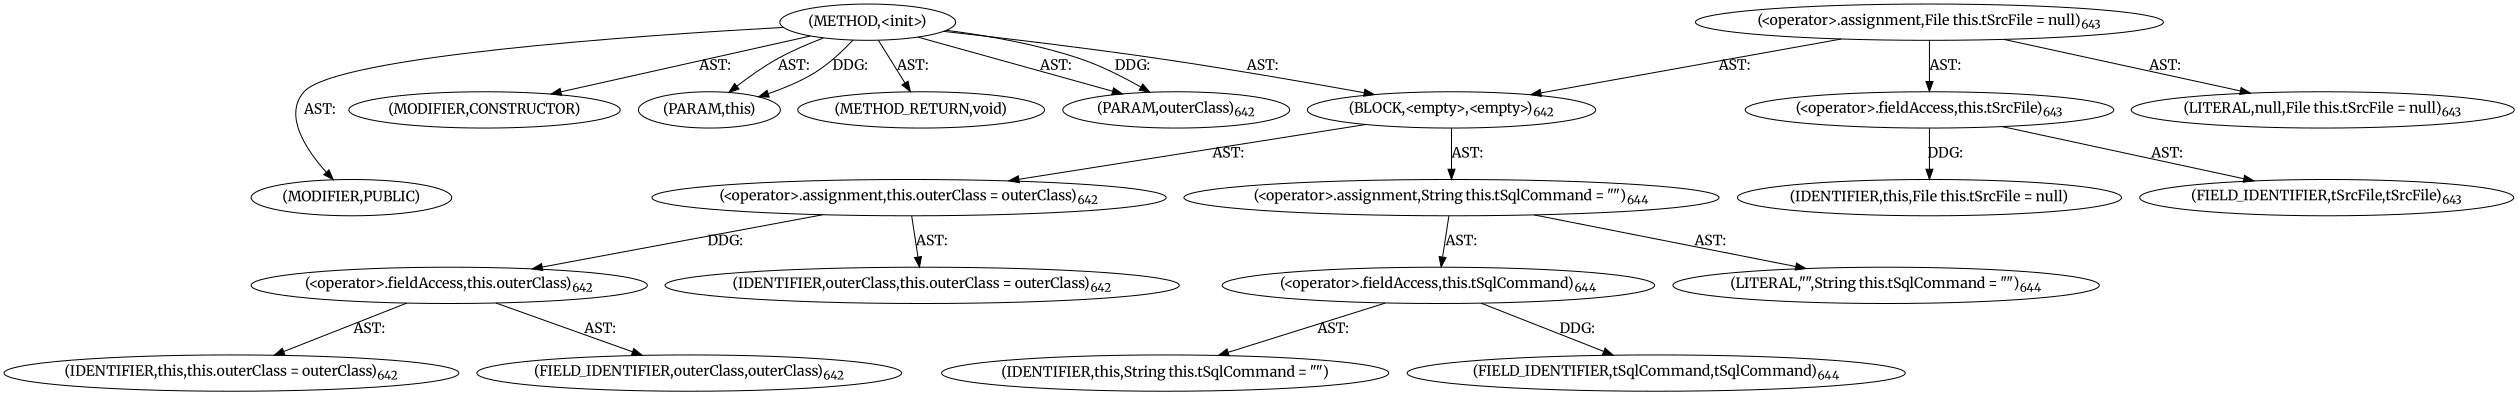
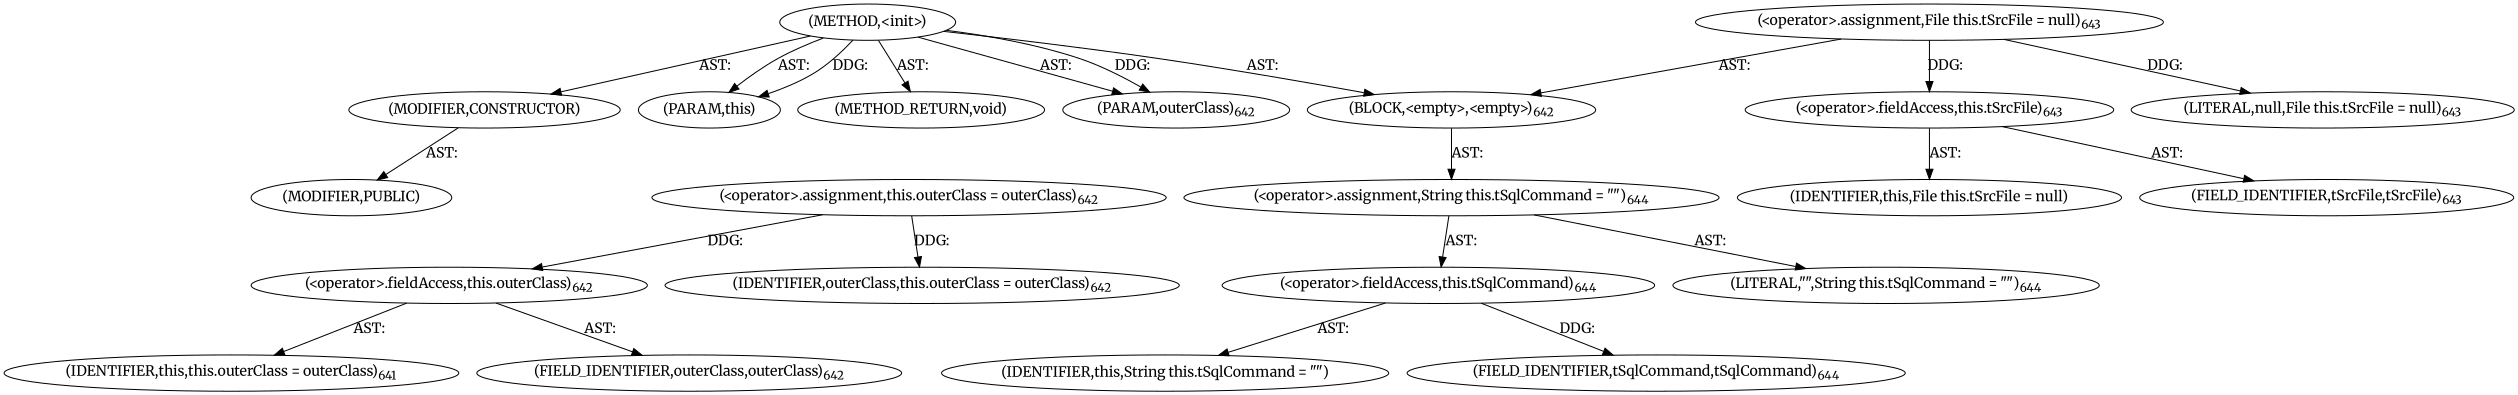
edge "(METHOD,<init>)" -> "(MODIFIER,PUBLIC)": now "(MODIFIER,CONSTRUCTOR)" -> "(MODIFIER,PUBLIC)"
edge "(<operator>.assignment,File this.tSrcFile = null)" -> "(<operator>.fieldAccess,this.tSrcFile)": label "AST: " -> "DDG: "
edge "(<operator>.assignment,File this.tSrcFile = null)" -> "(LITERAL,null,File this.tSrcFile = null)": label "AST: " -> "DDG: "
edge "(BLOCK,<empty>,<empty>)" -> "(<operator>.assignment,this.outerClass = outerClass)": removed, label "AST:"
edge "(<operator>.fieldAccess,this.tSrcFile)" -> "(IDENTIFIER,this,File this.tSrcFile = null)": label "DDG: " -> "AST: "
edge "(<operator>.assignment,this.outerClass = outerClass)" -> "(IDENTIFIER,outerClass,this.outerClass = outerClass)": label "AST: " -> "DDG: "
node "(IDENTIFIER,this,this.outerClass = outerClass)": text "642" -> "641"
